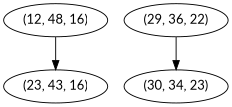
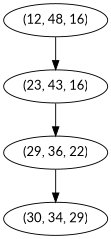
node "(30, 34, 23)": label "(30, 34, 23)" -> "(30, 34, 29)"
edge "(23, 43, 16)" -> "(29, 36, 22)": added
